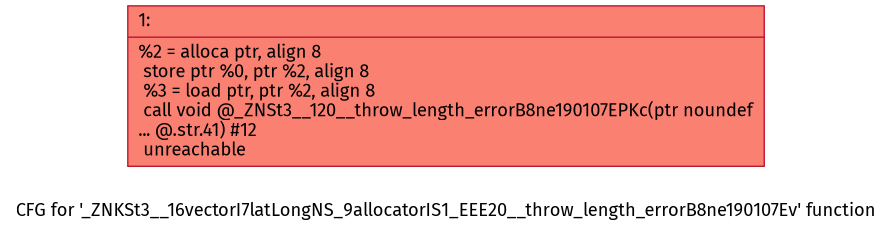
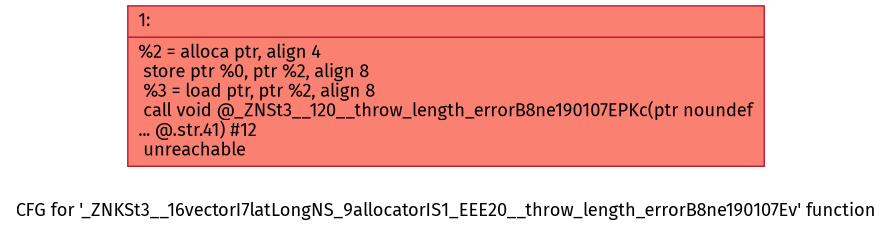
node "1:": text "%2 = alloca ptr, align 8" -> "%2 = alloca ptr, align 4"
